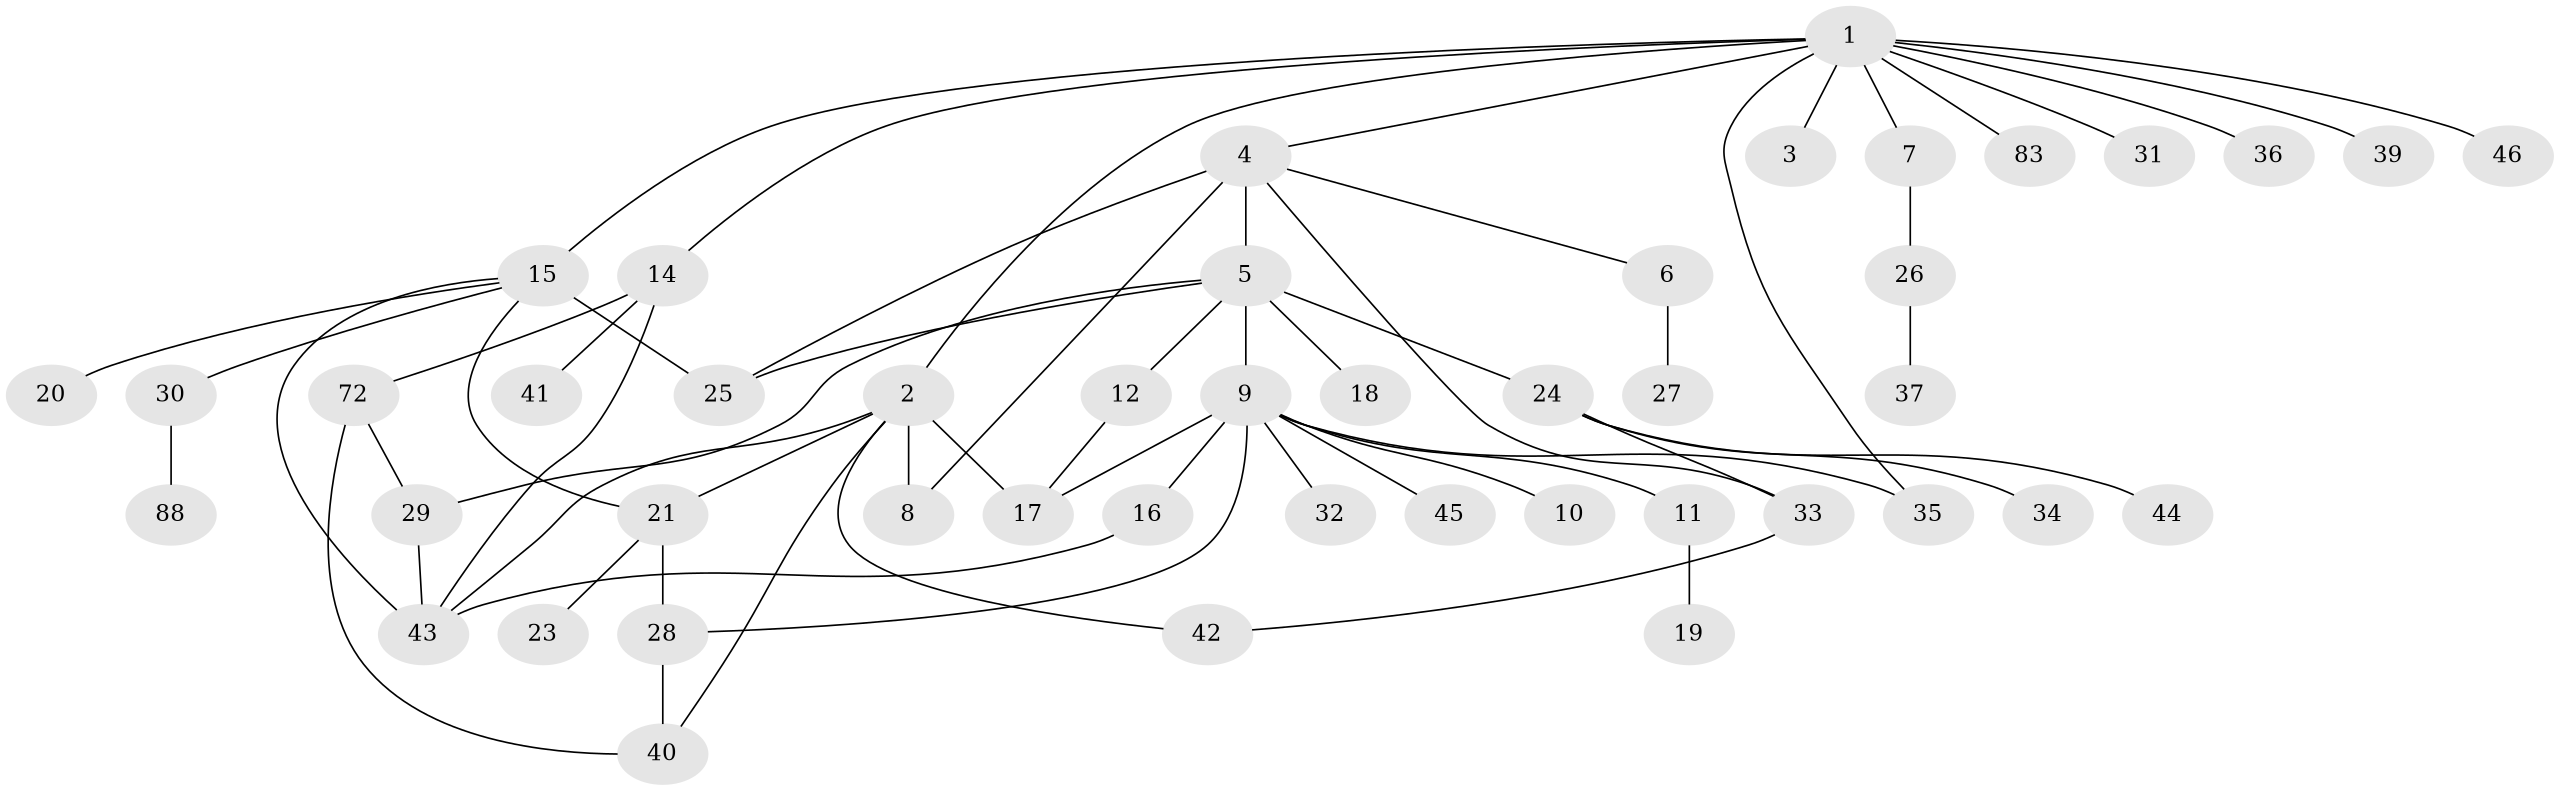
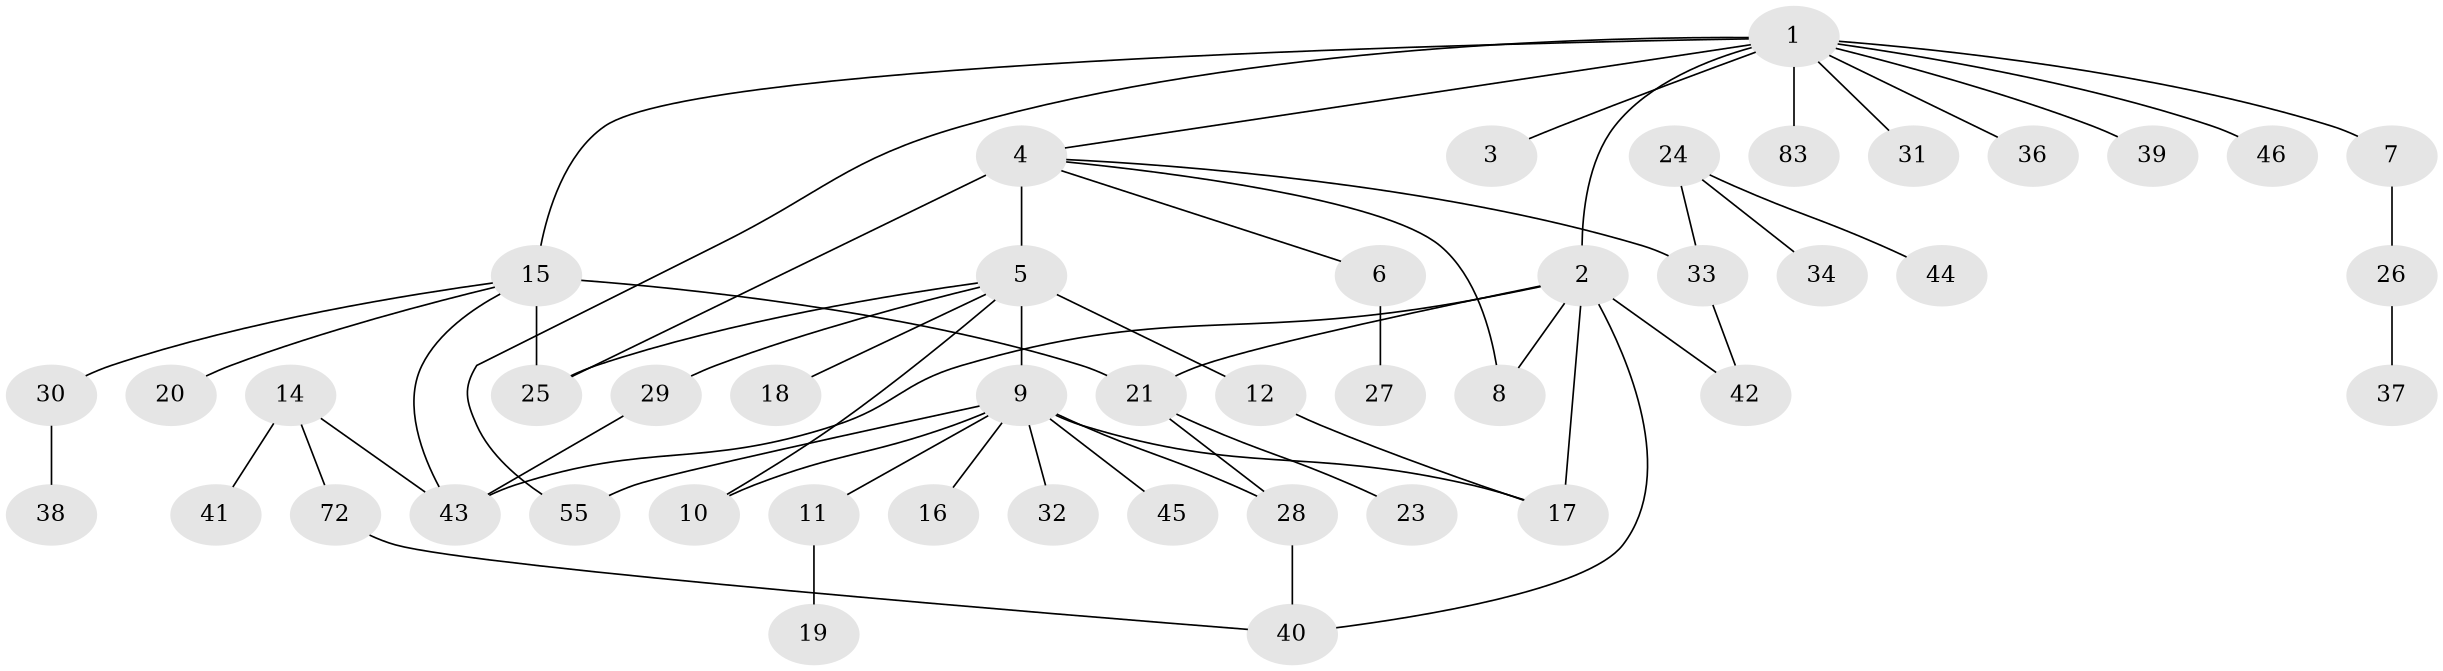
edge "1" -- "14": removed
edge "5" -- "24": now "5" -- "10"
edge "72" -- "29": removed
node "88": label "88" -> "38"
node "35": label "35" -> "55"
edge "16" -- "43": removed
